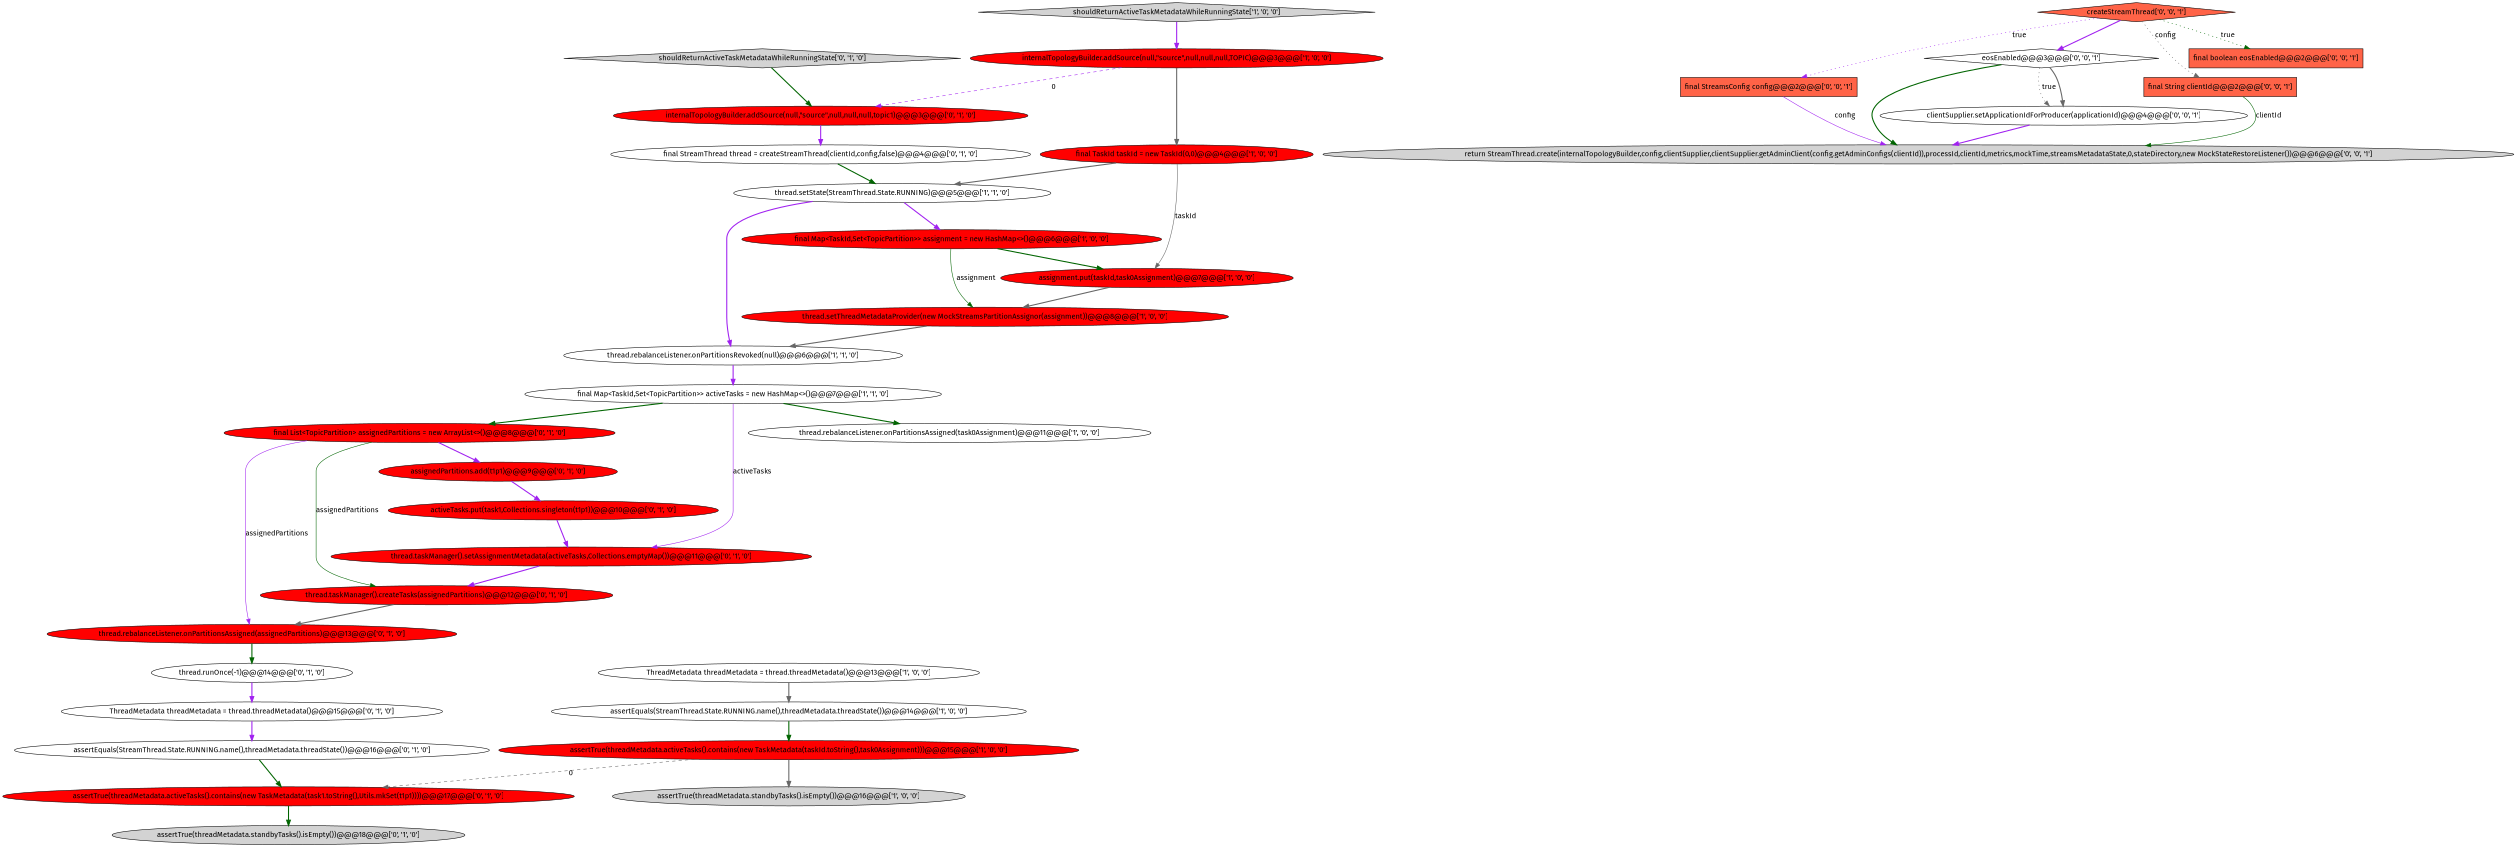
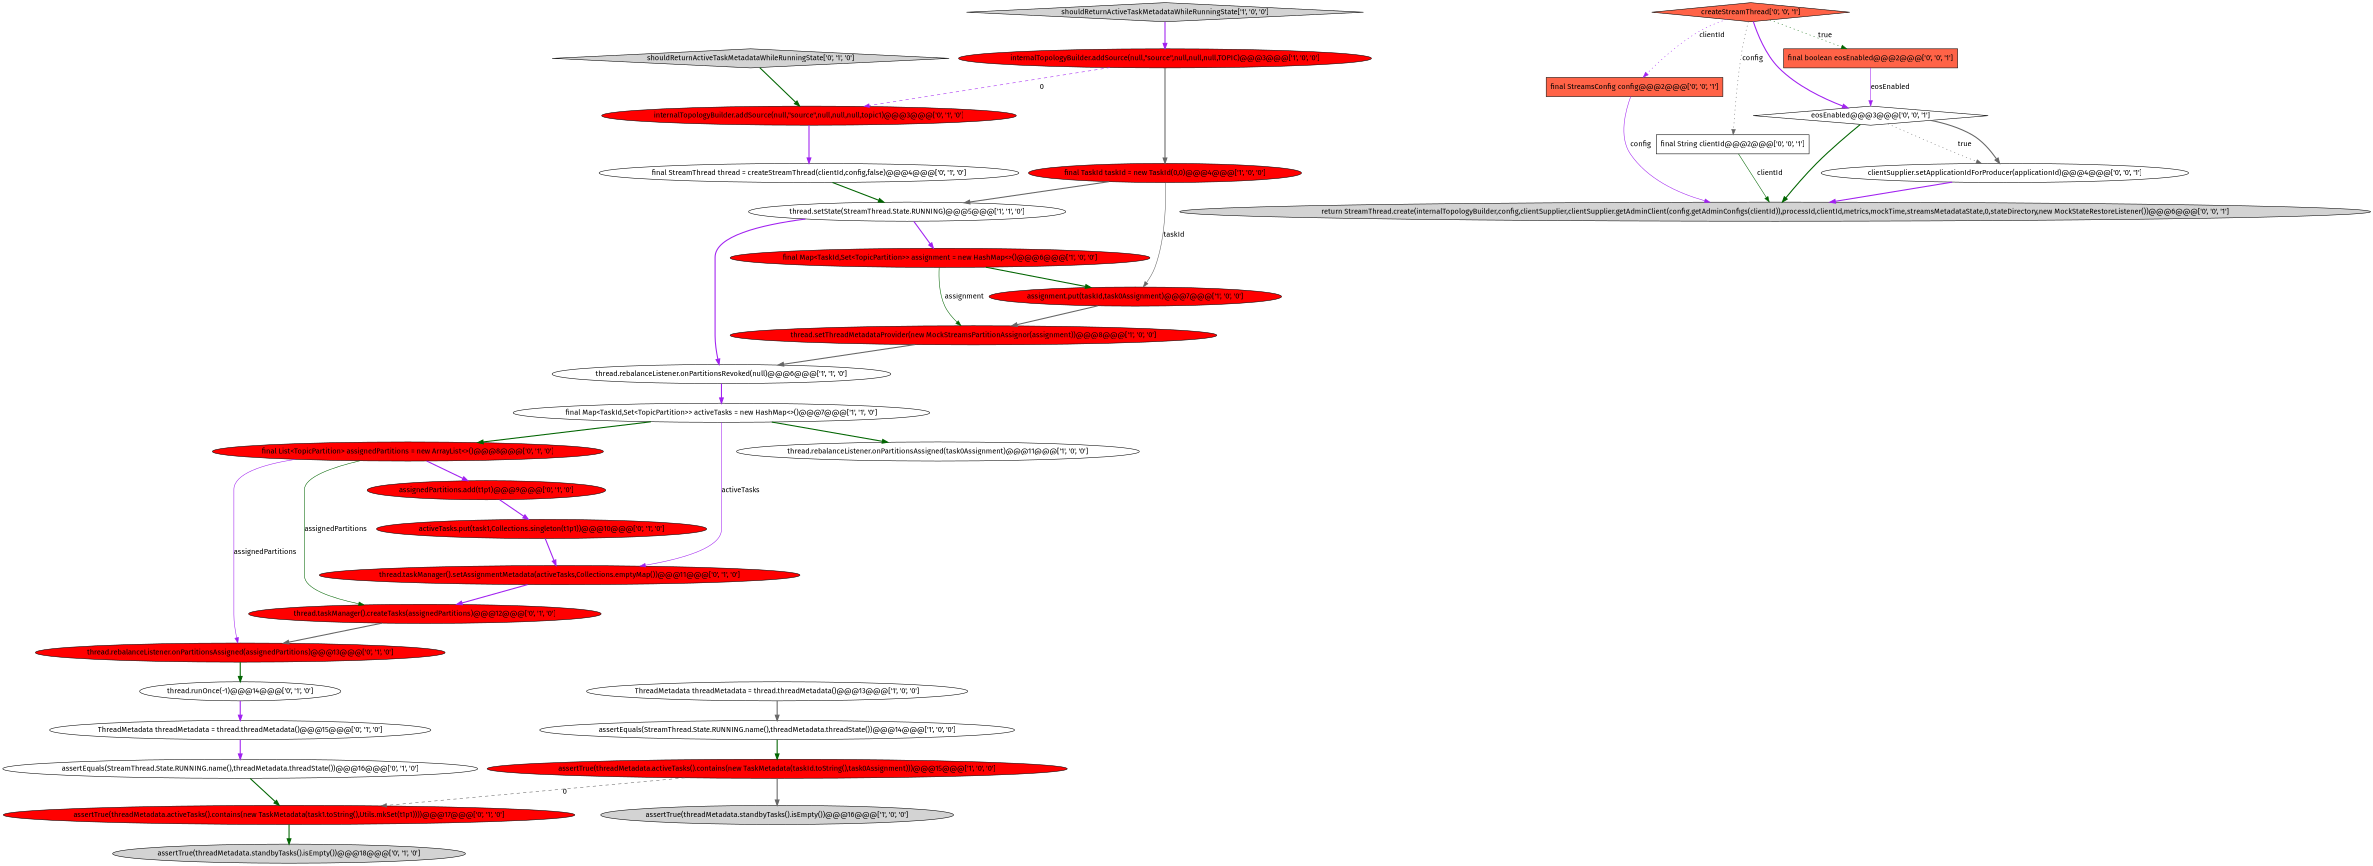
edge "createStreamThread['0', '0', '1']" -> "final StreamsConfig config@@@2@@@['0', '0', '1']": label "true" -> "clientId"
edge "final boolean eosEnabled@@@2@@@['0', '0', '1']" -> "eosEnabled@@@3@@@['0', '0', '1']": added, label "eosEnabled"
node "final String clientId@@@2@@@['0', '0', '1']": fillcolor tomato -> white
